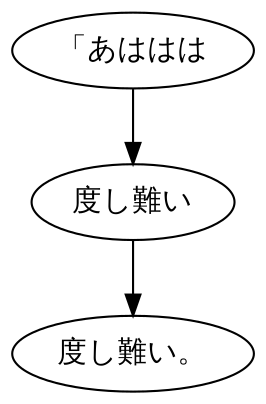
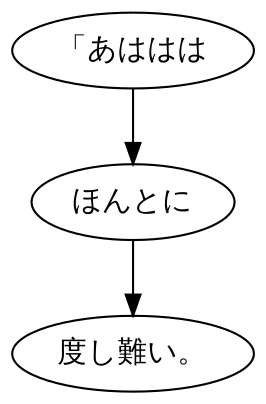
node "度し難い": label "度し難い" -> "ほんとに"
